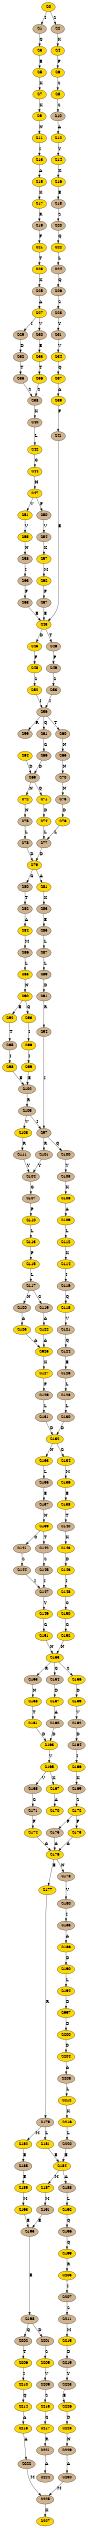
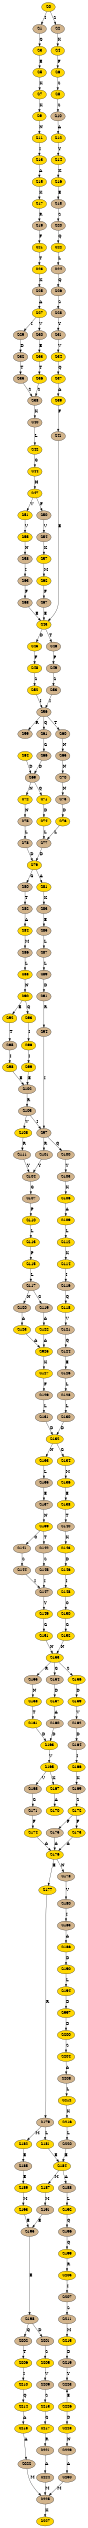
edge "S200" -> "S204": label "D" -> "S"
edge "S223" -> "S226": reversed
edge "S224" -> "S225": added, label "M"
